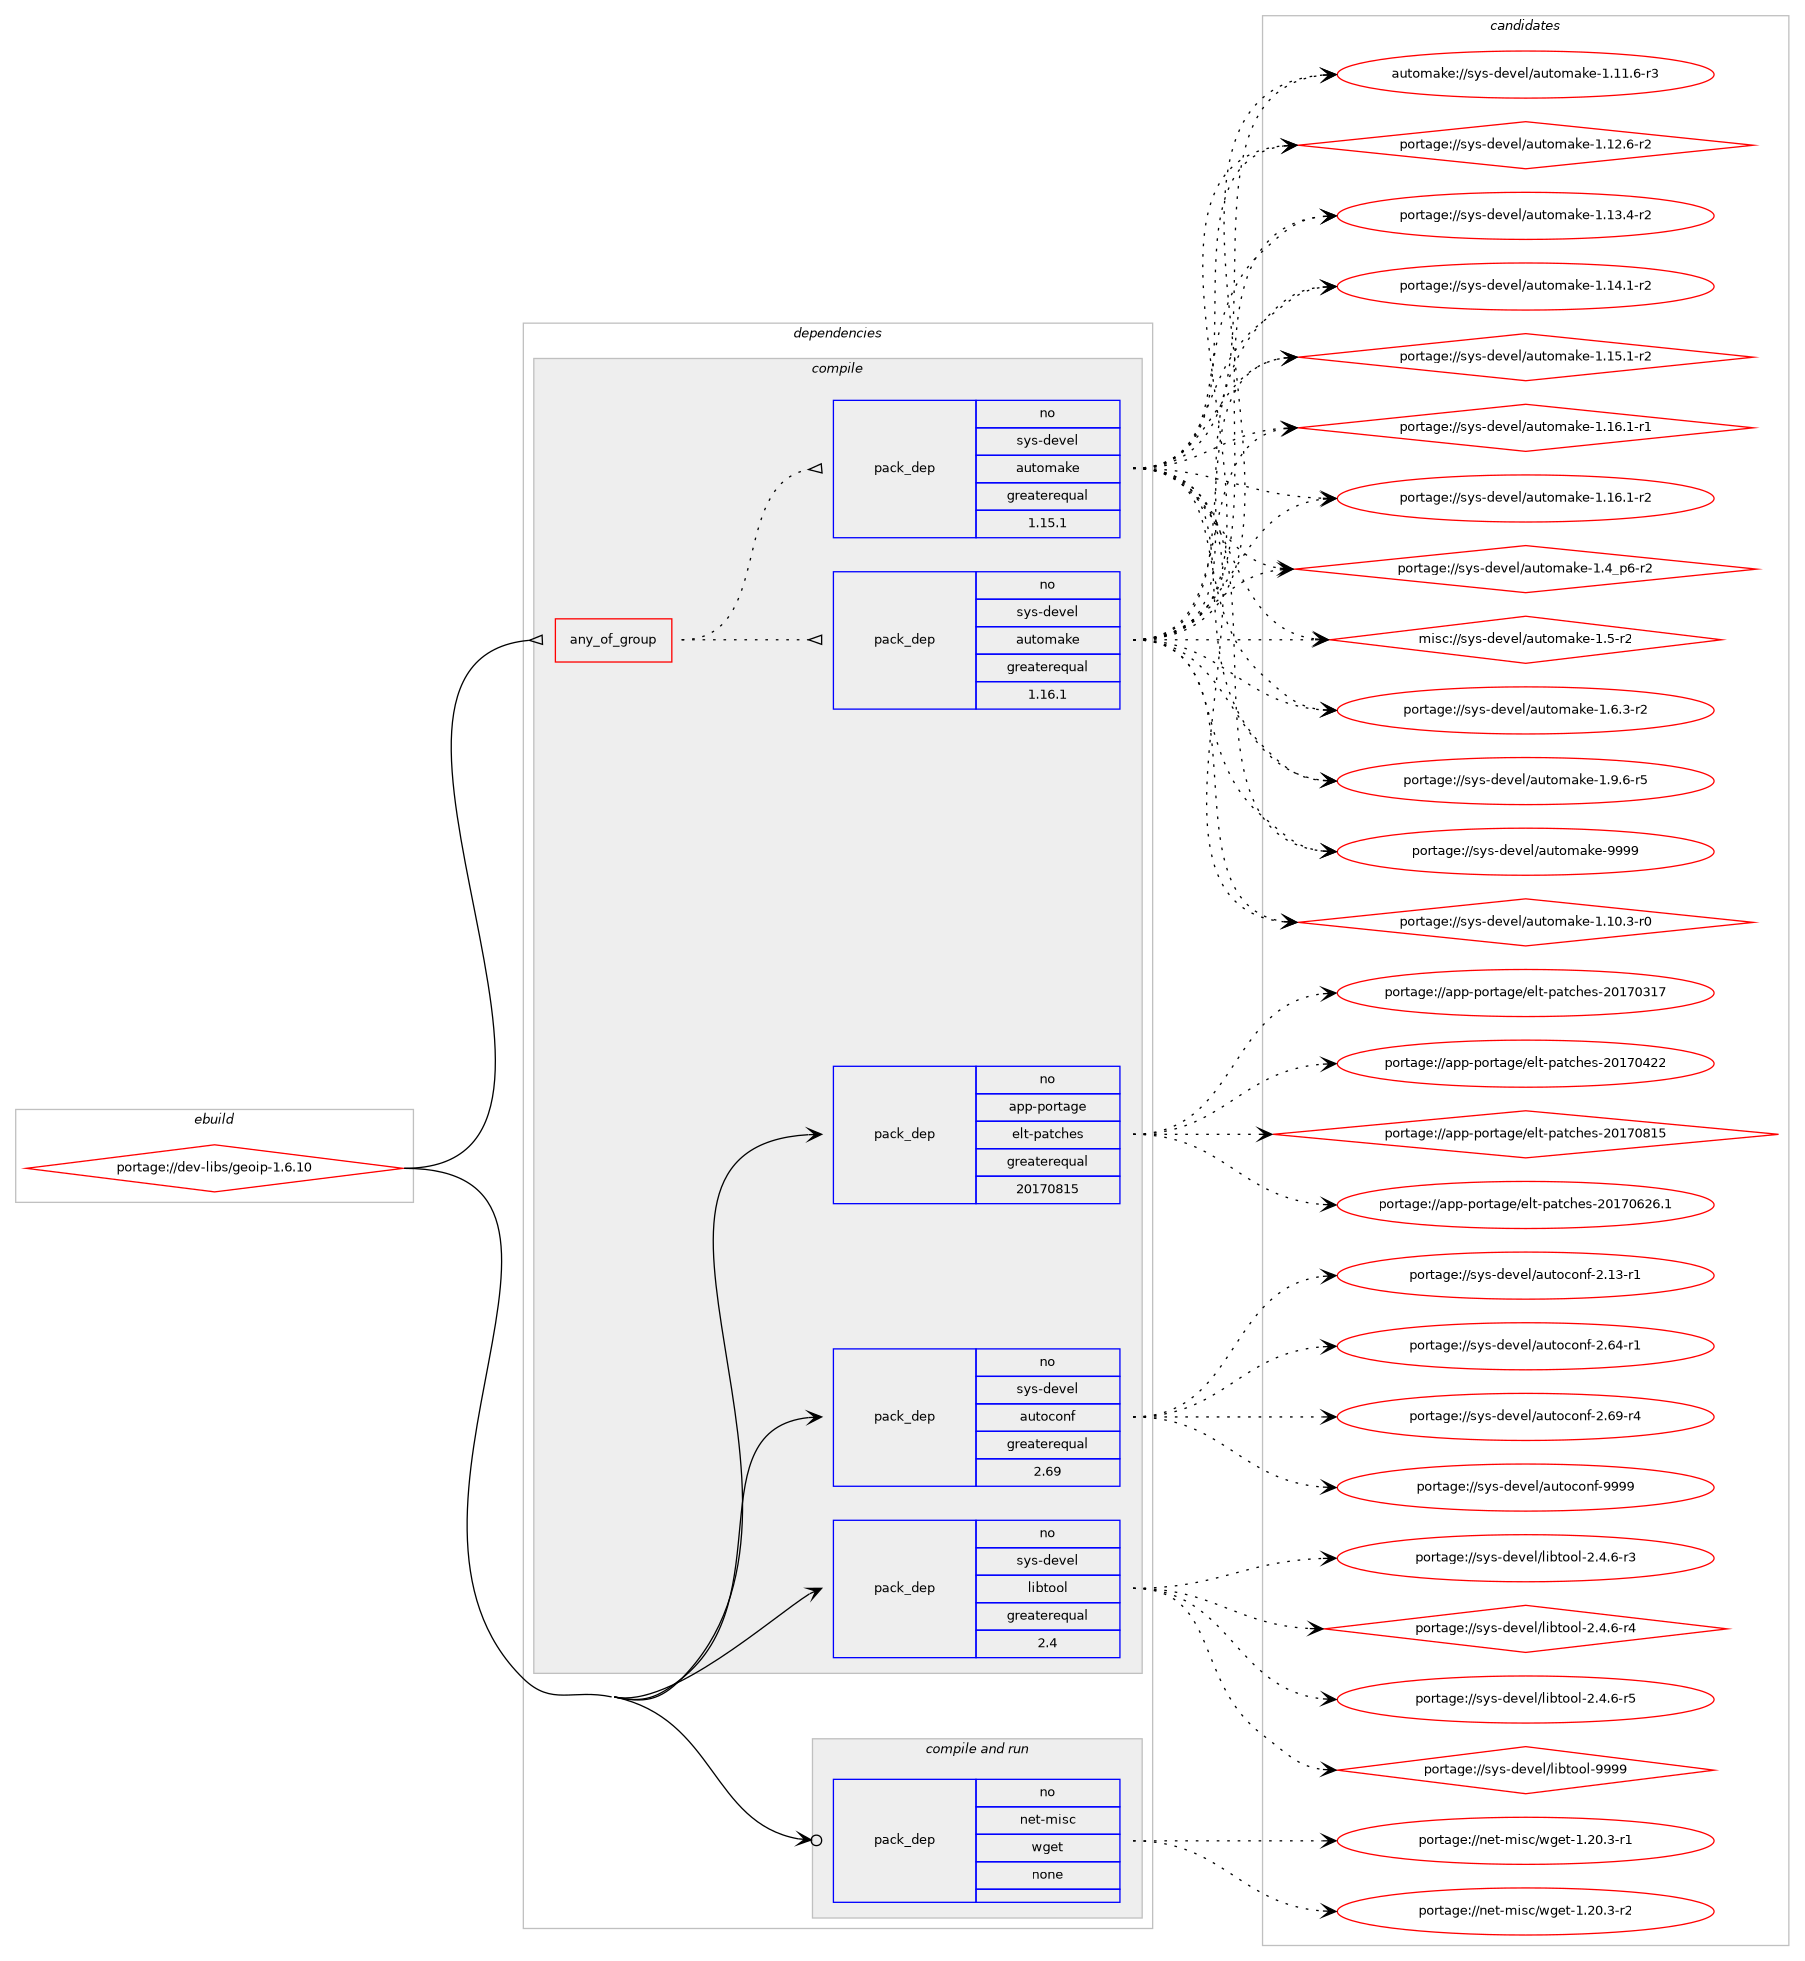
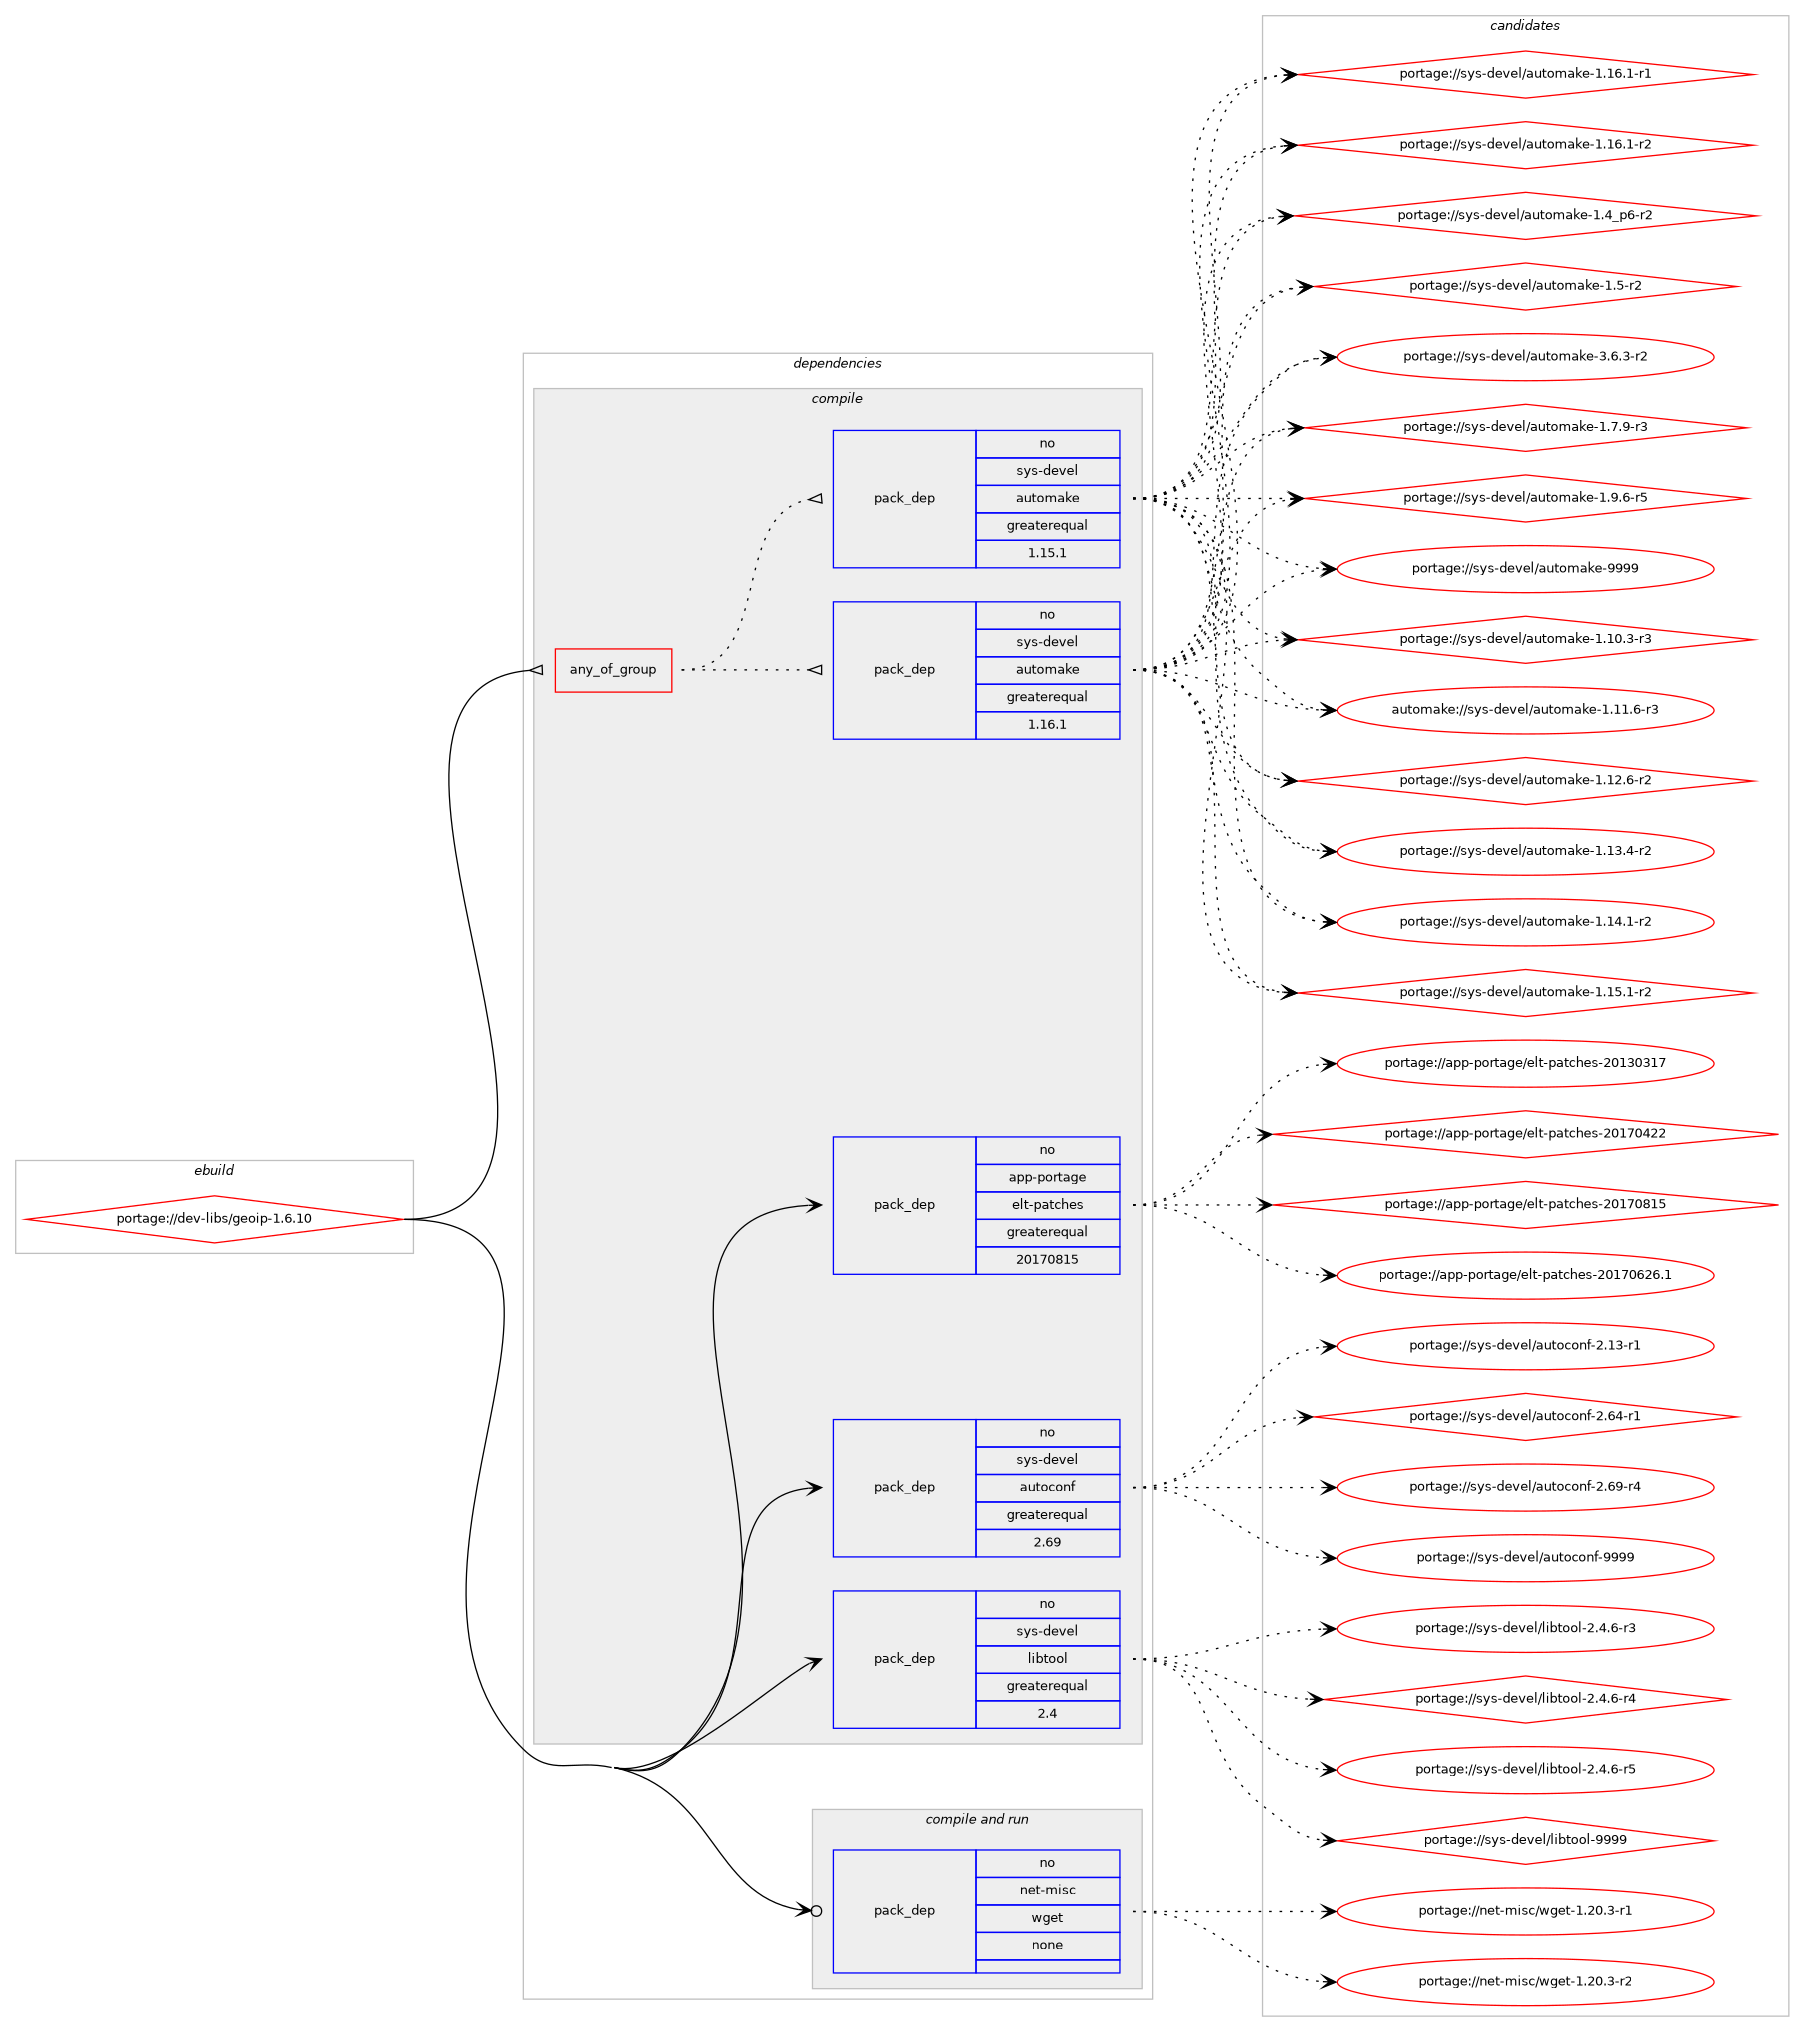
node "portage://sys-devel/automake-1.7.9-r3": added
node "portage://sys-devel/automake-1.16.1-r2": shape ellipse -> diamond
node "misc://sys-devel/automake-1.5-r2": label "misc://sys-devel/automake-1.5-r2" -> "portage://sys-devel/automake-1.5-r2"
node "portage://sys-devel/automake-1.6.3-r2": label "portage://sys-devel/automake-1.6.3-r2" -> "portage://sys-devel/automake-3.6.3-r2"
node "portage://sys-devel/automake-1.9.6-r5": shape ellipse -> diamond
node "portage://sys-devel/automake-1.10.3-r0": label "portage://sys-devel/automake-1.10.3-r0" -> "portage://sys-devel/automake-1.10.3-r3"
node "portage://app-portage/elt-patches-20170317": label "portage://app-portage/elt-patches-20170317" -> "portage://app-portage/elt-patches-20130317"
node "portage://app-portage/elt-patches-20170422": shape ellipse -> diamond
node "portage://sys-devel/autoconf-2.64-r1": shape ellipse -> diamond
